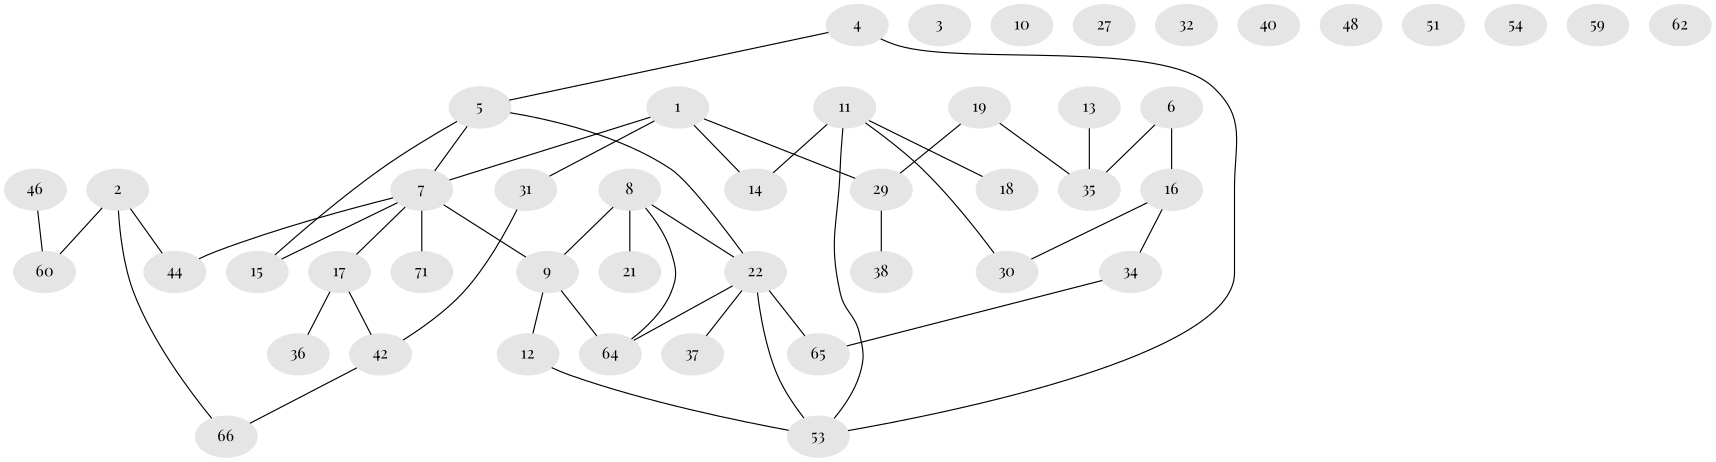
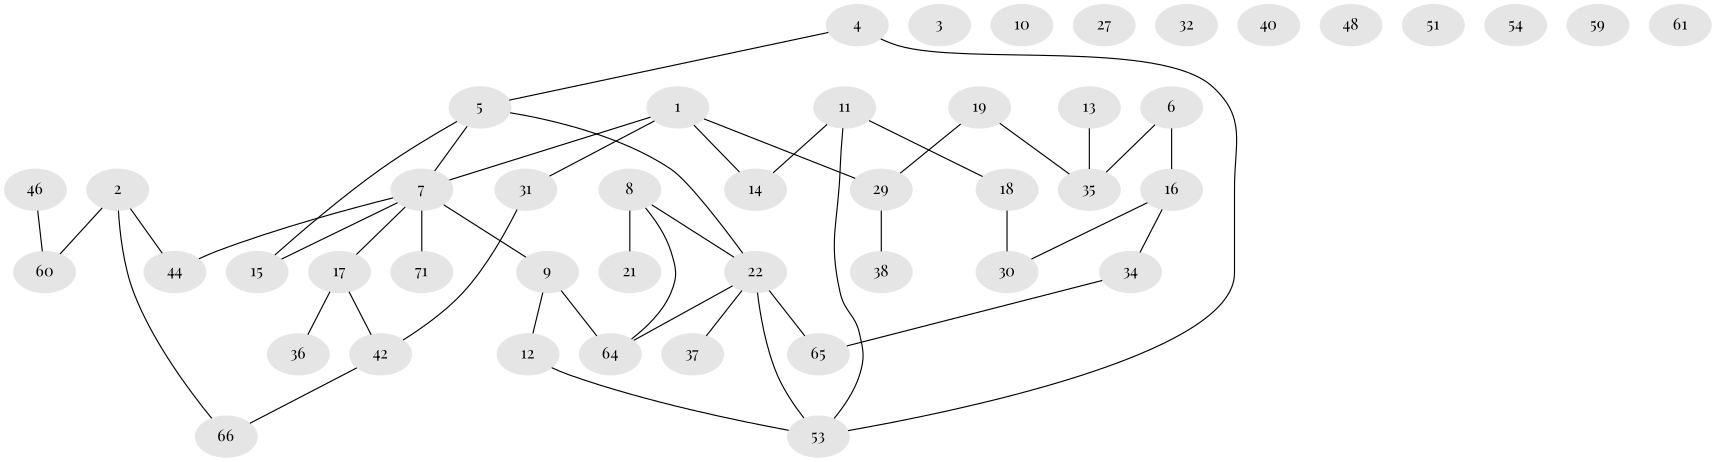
node "62": label "62" -> "61"
edge "11" -- "30": now "18" -- "30"
edge "8" -- "9": removed
